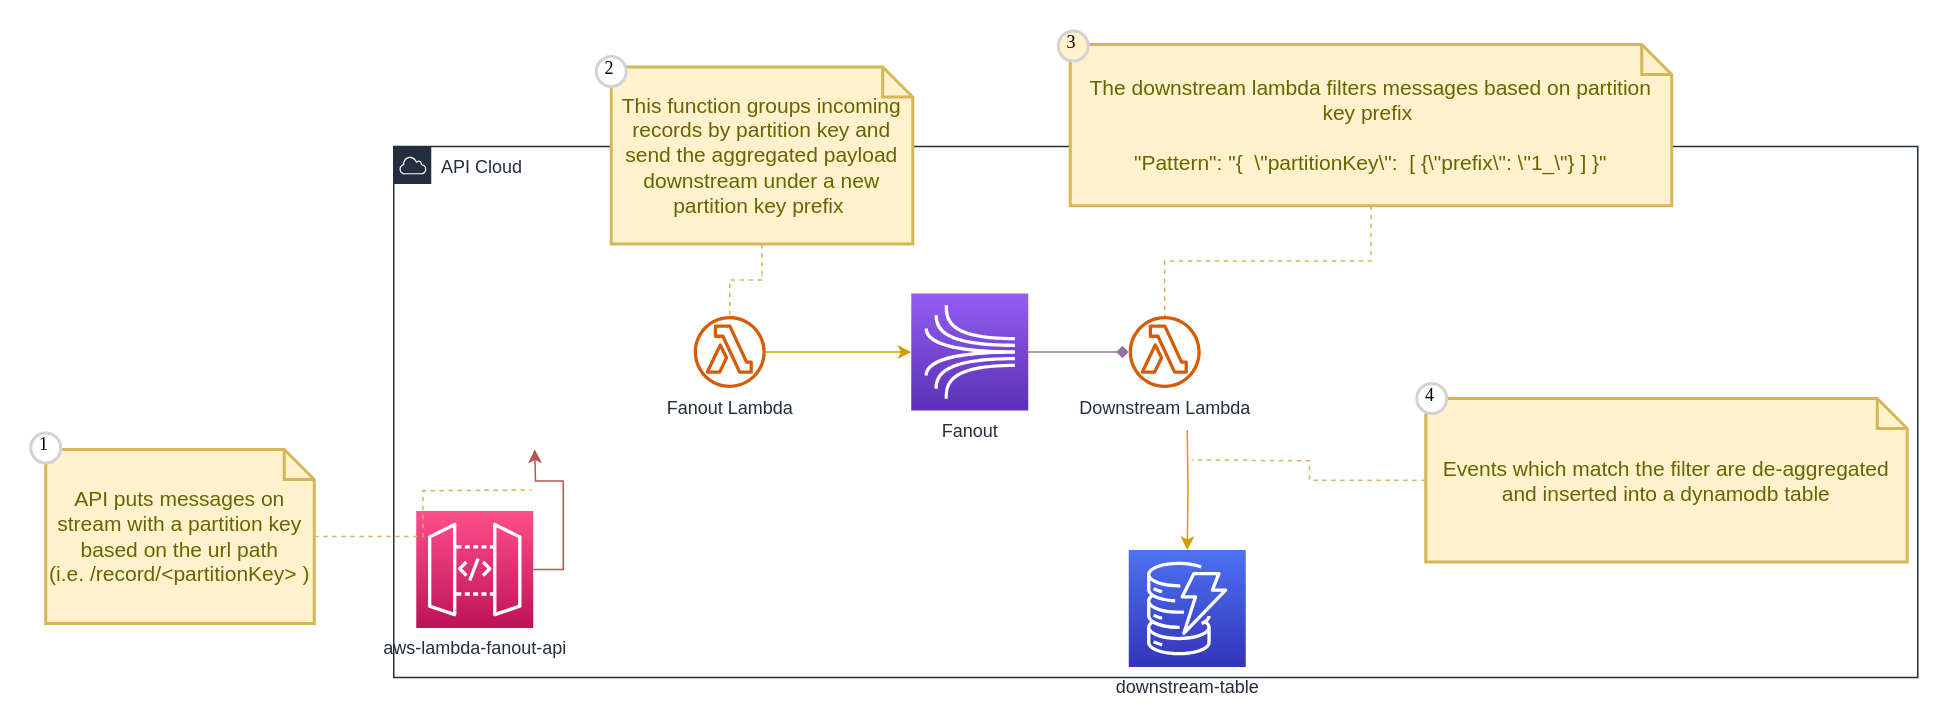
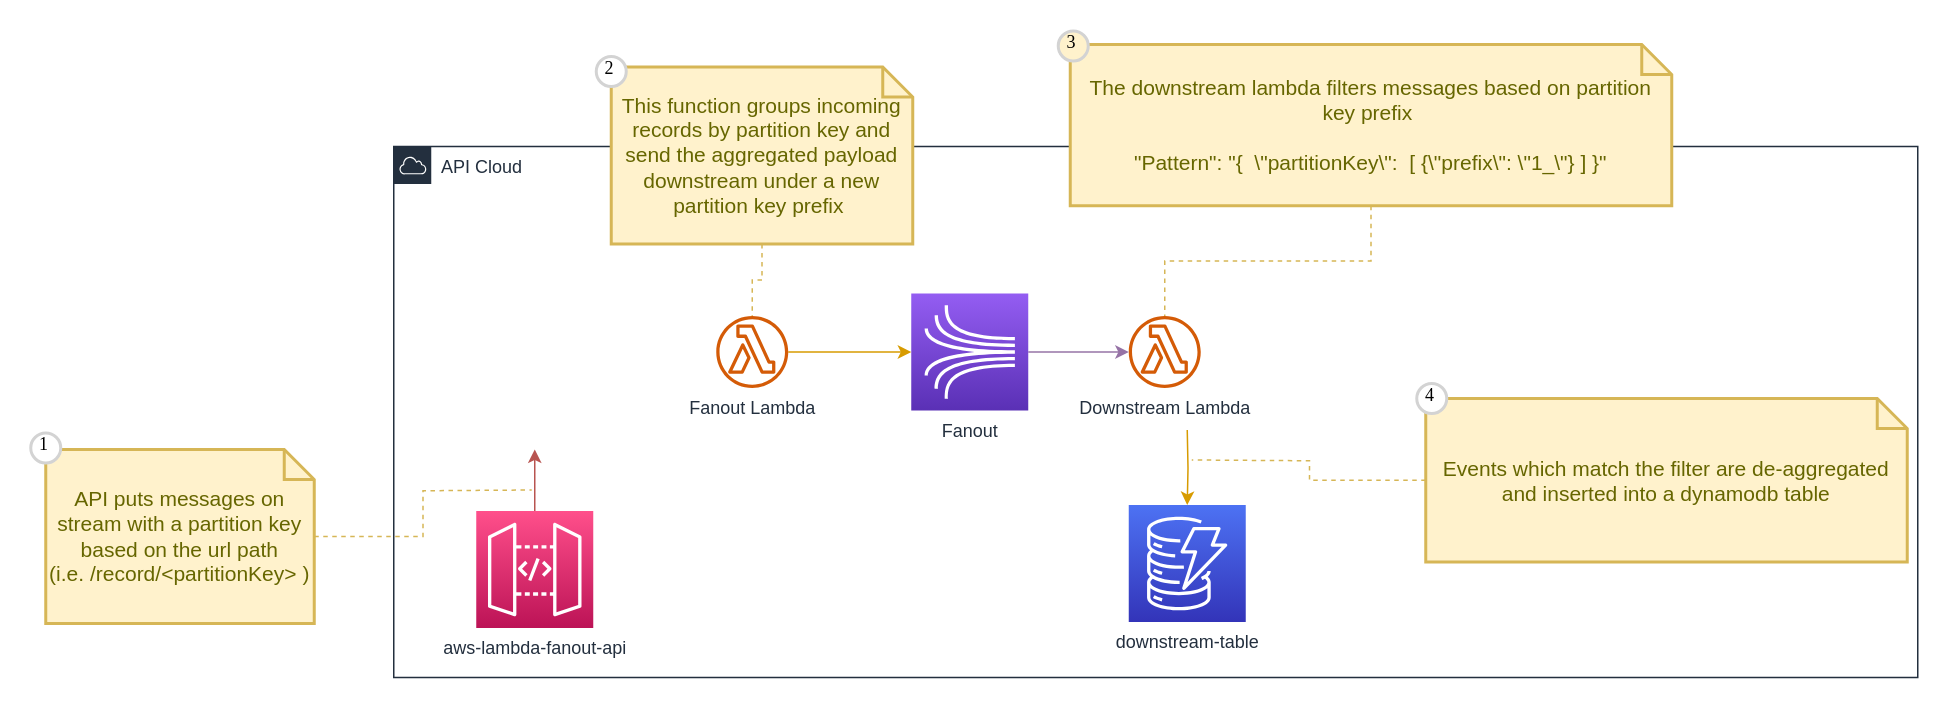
node "Fanout Lambda": moved (730, 352) -> (752, 352)
edge "Fanout" -> "Downstream Lambda": arrowhead diamond -> classic
node "aws-lambda-fanout-api": moved (475, 569) -> (535, 569)
node "downstream-table": moved (1187, 608) -> (1187, 563)
